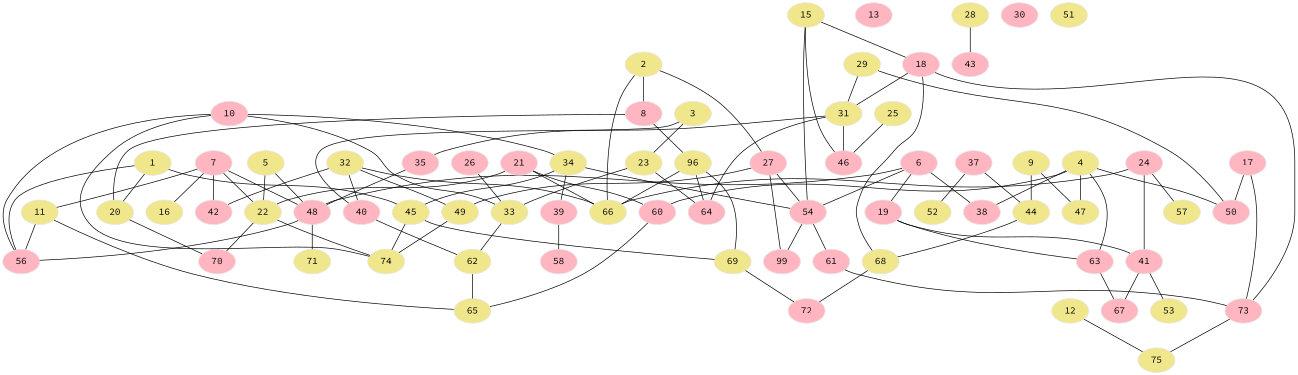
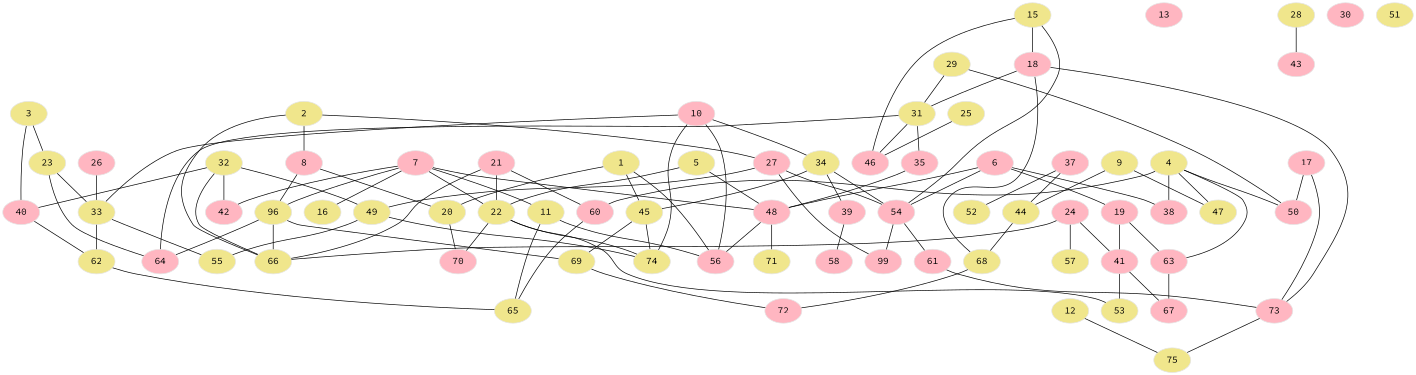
edge "7" -- "96": added
node "55": added
edge "22" -- "53": added
